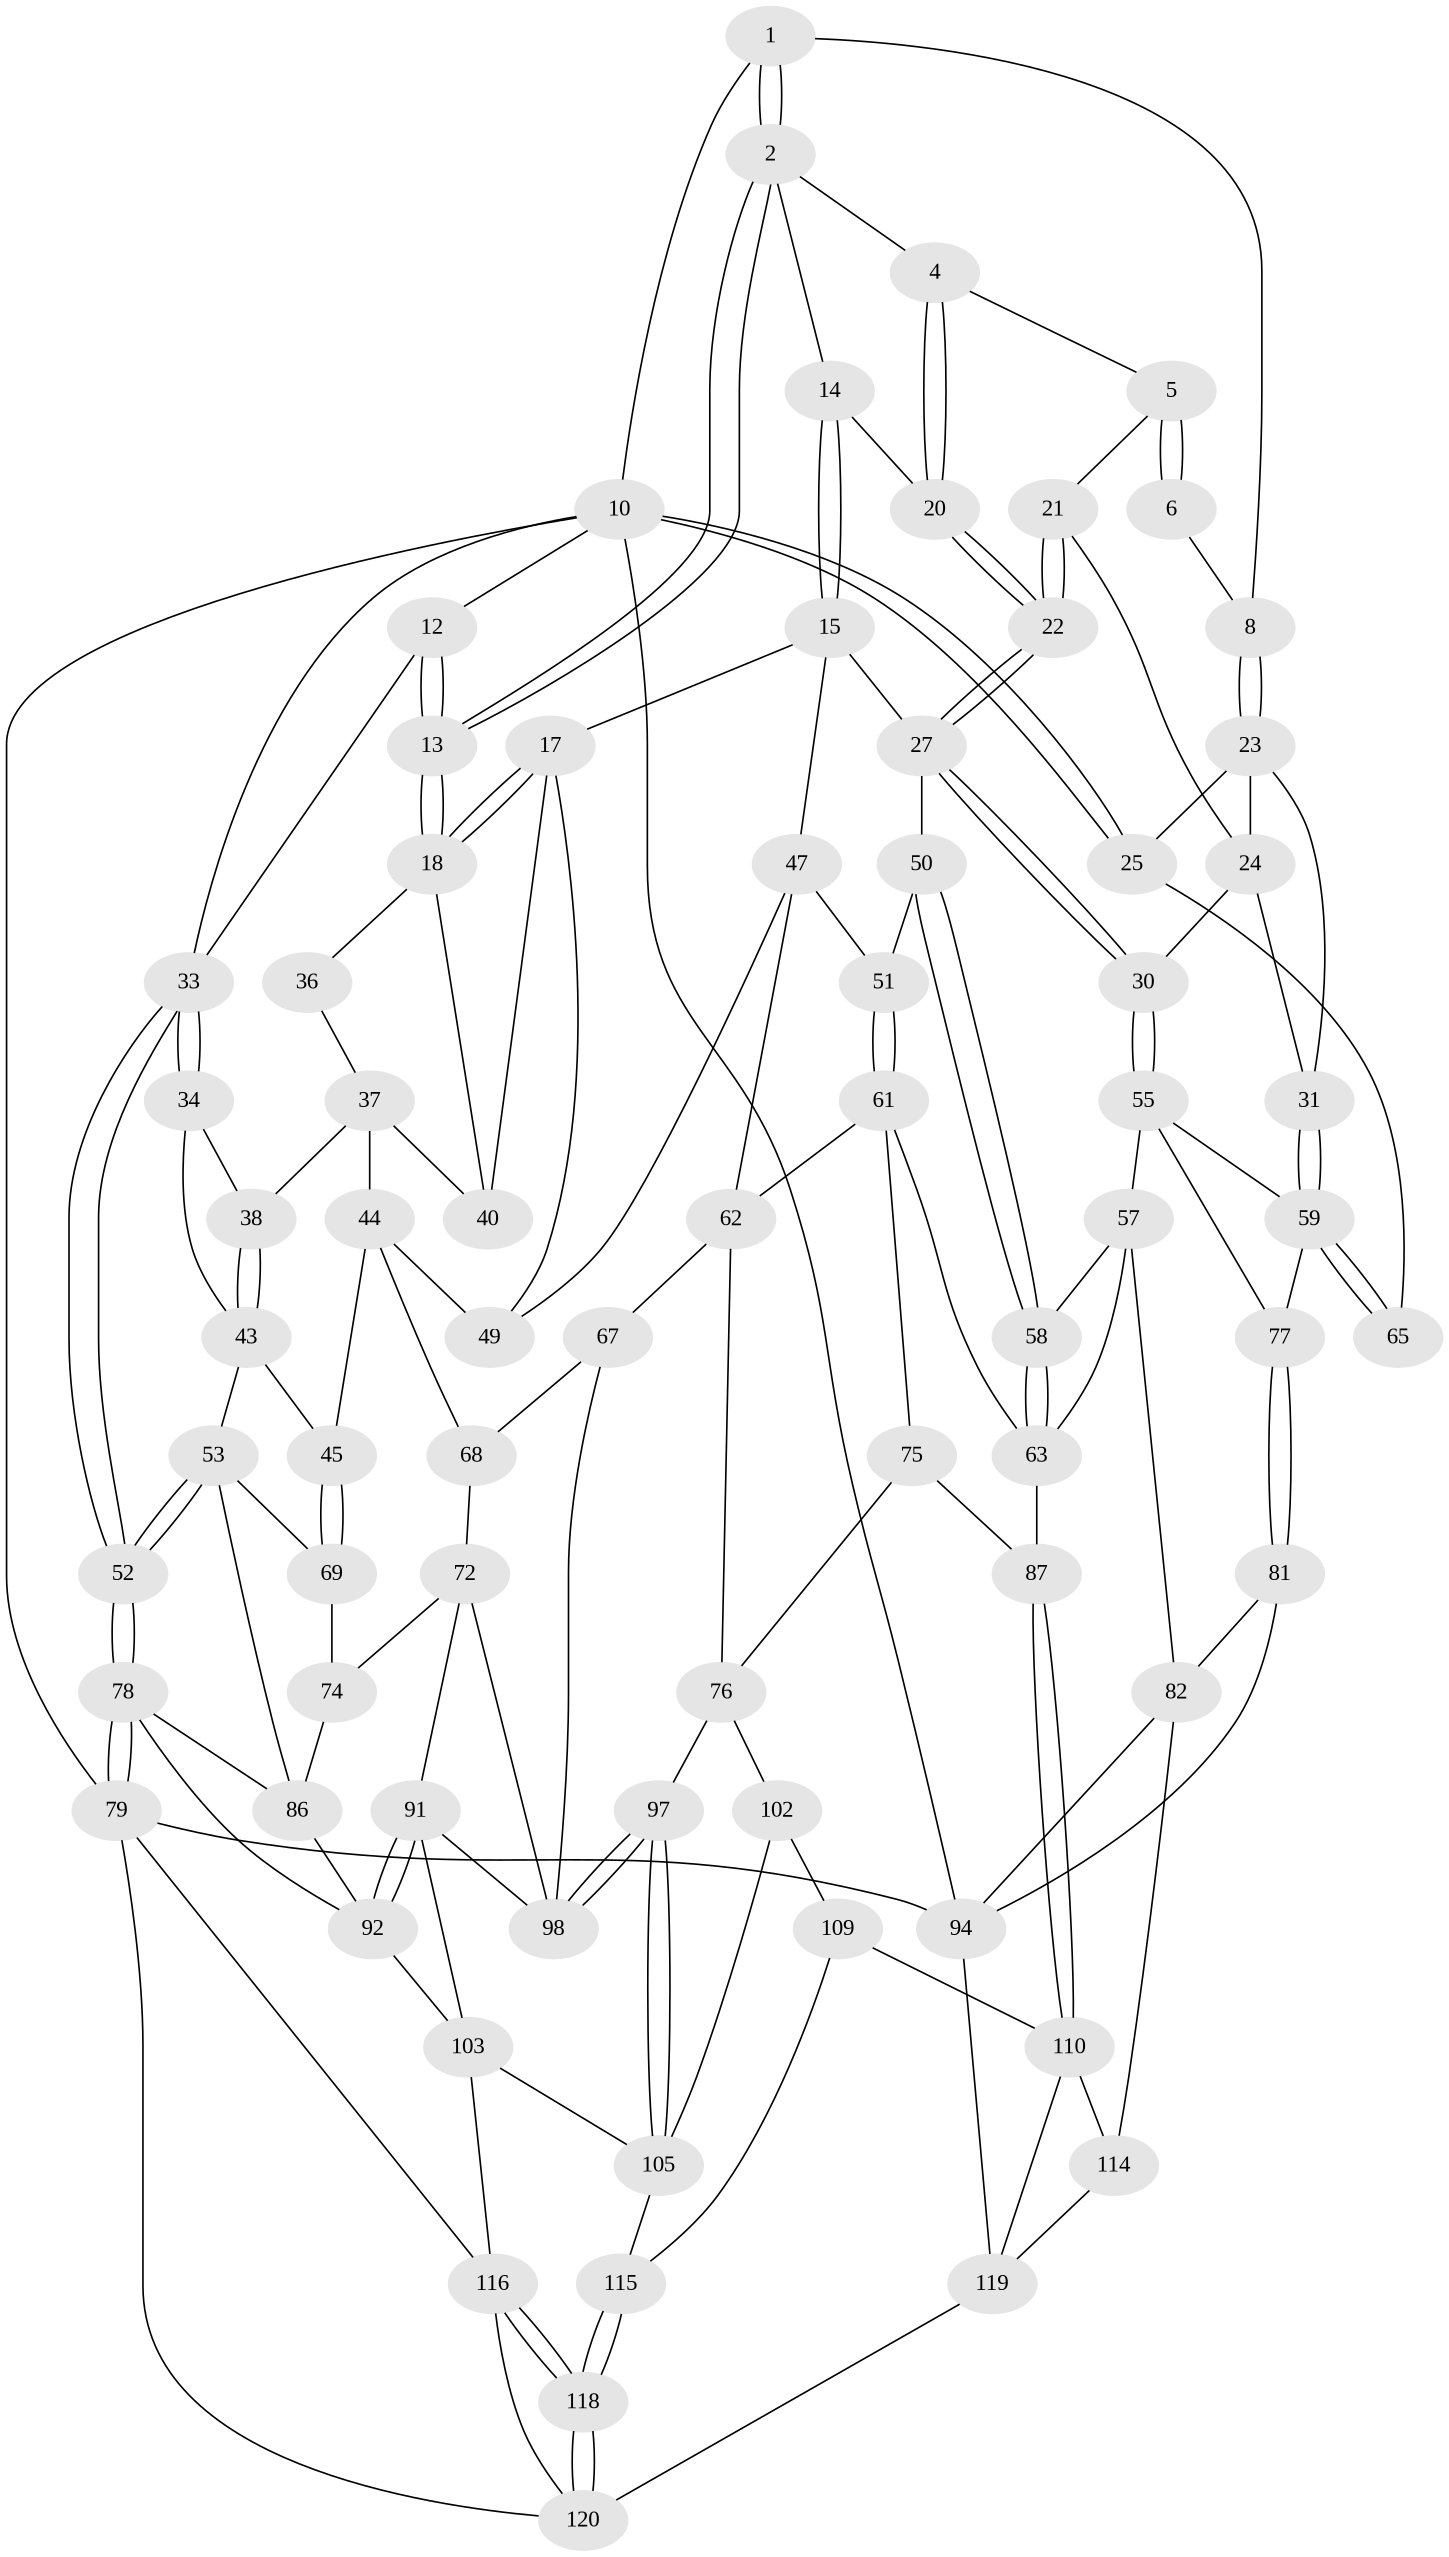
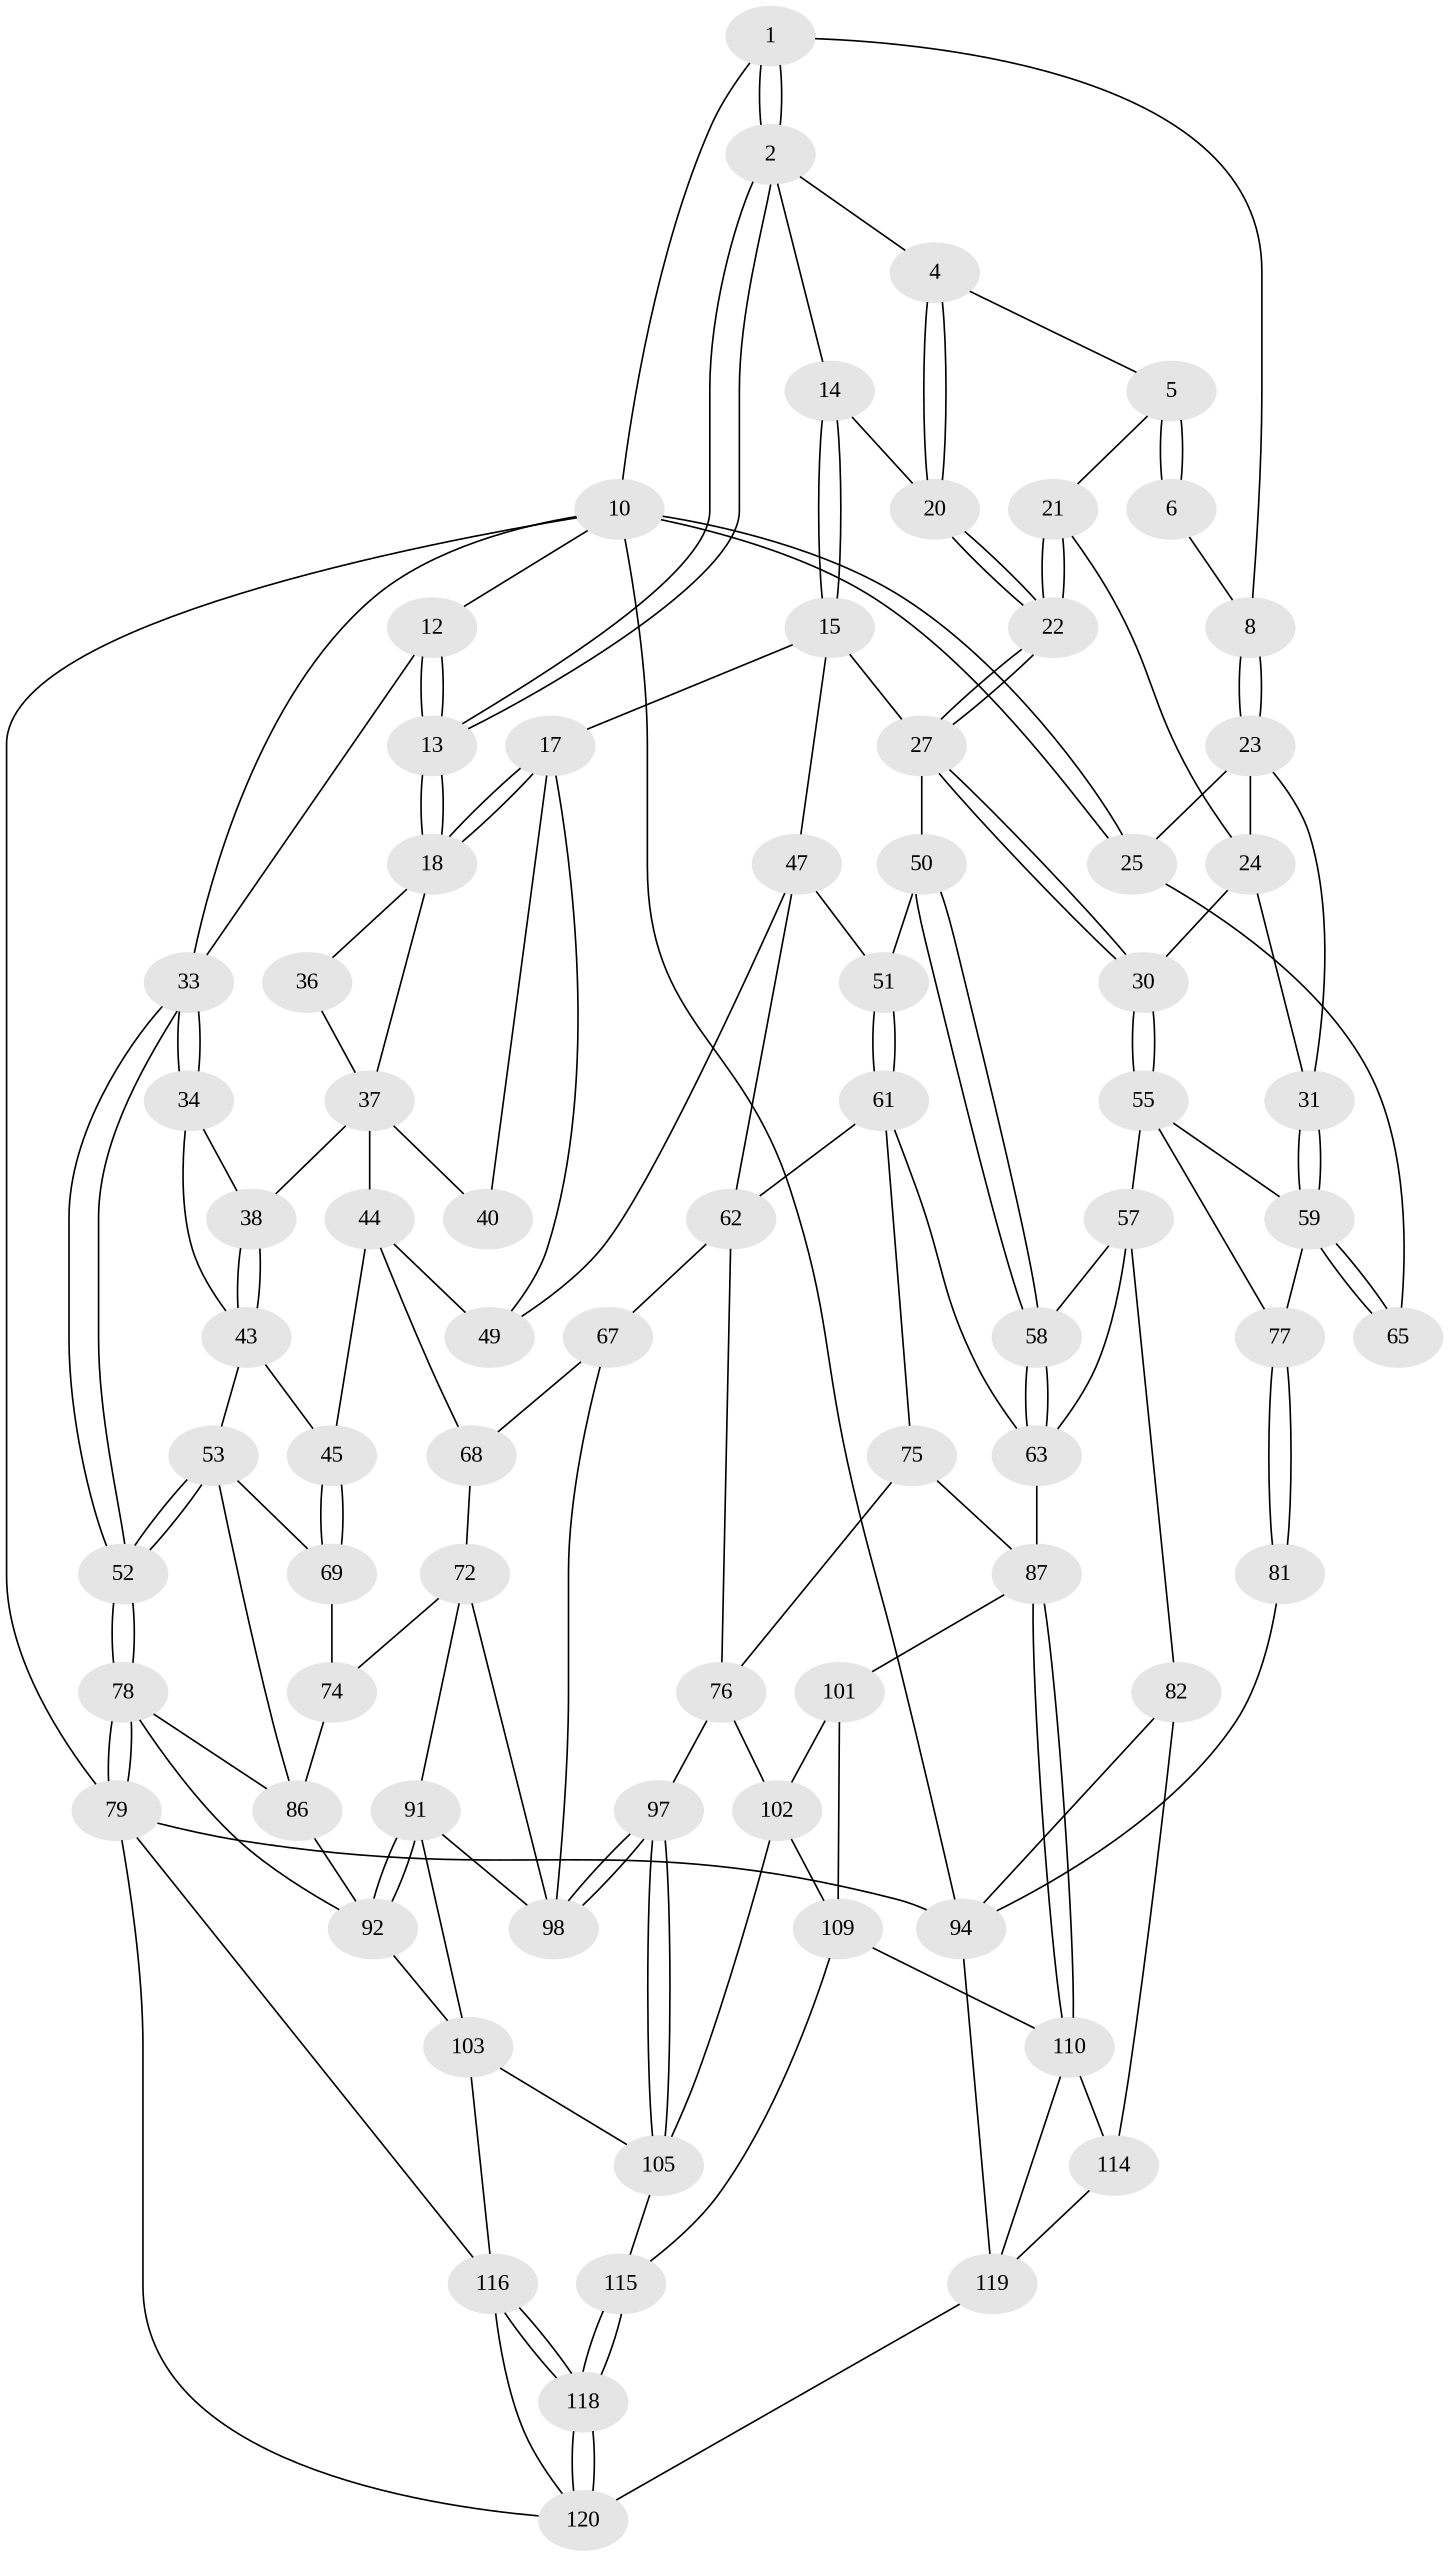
edge "18" -- "40": now "18" -- "37"
edge "81" -- "82": removed
node "101": added
